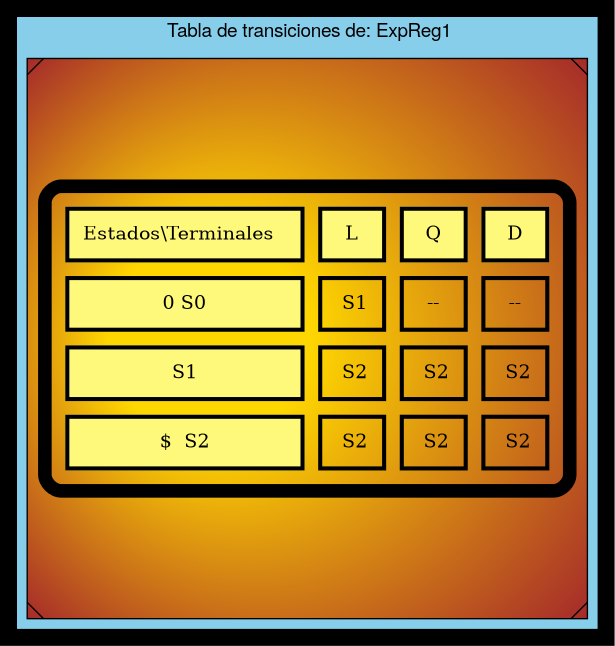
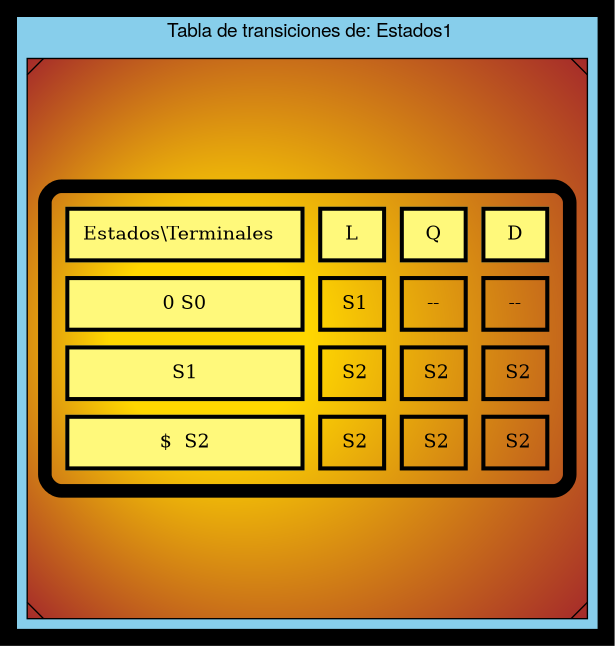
cluster " Tabla de transiciones de: ExpReg1": label " Tabla de transiciones de: ExpReg1" -> " Tabla de transiciones de: Estados1"
